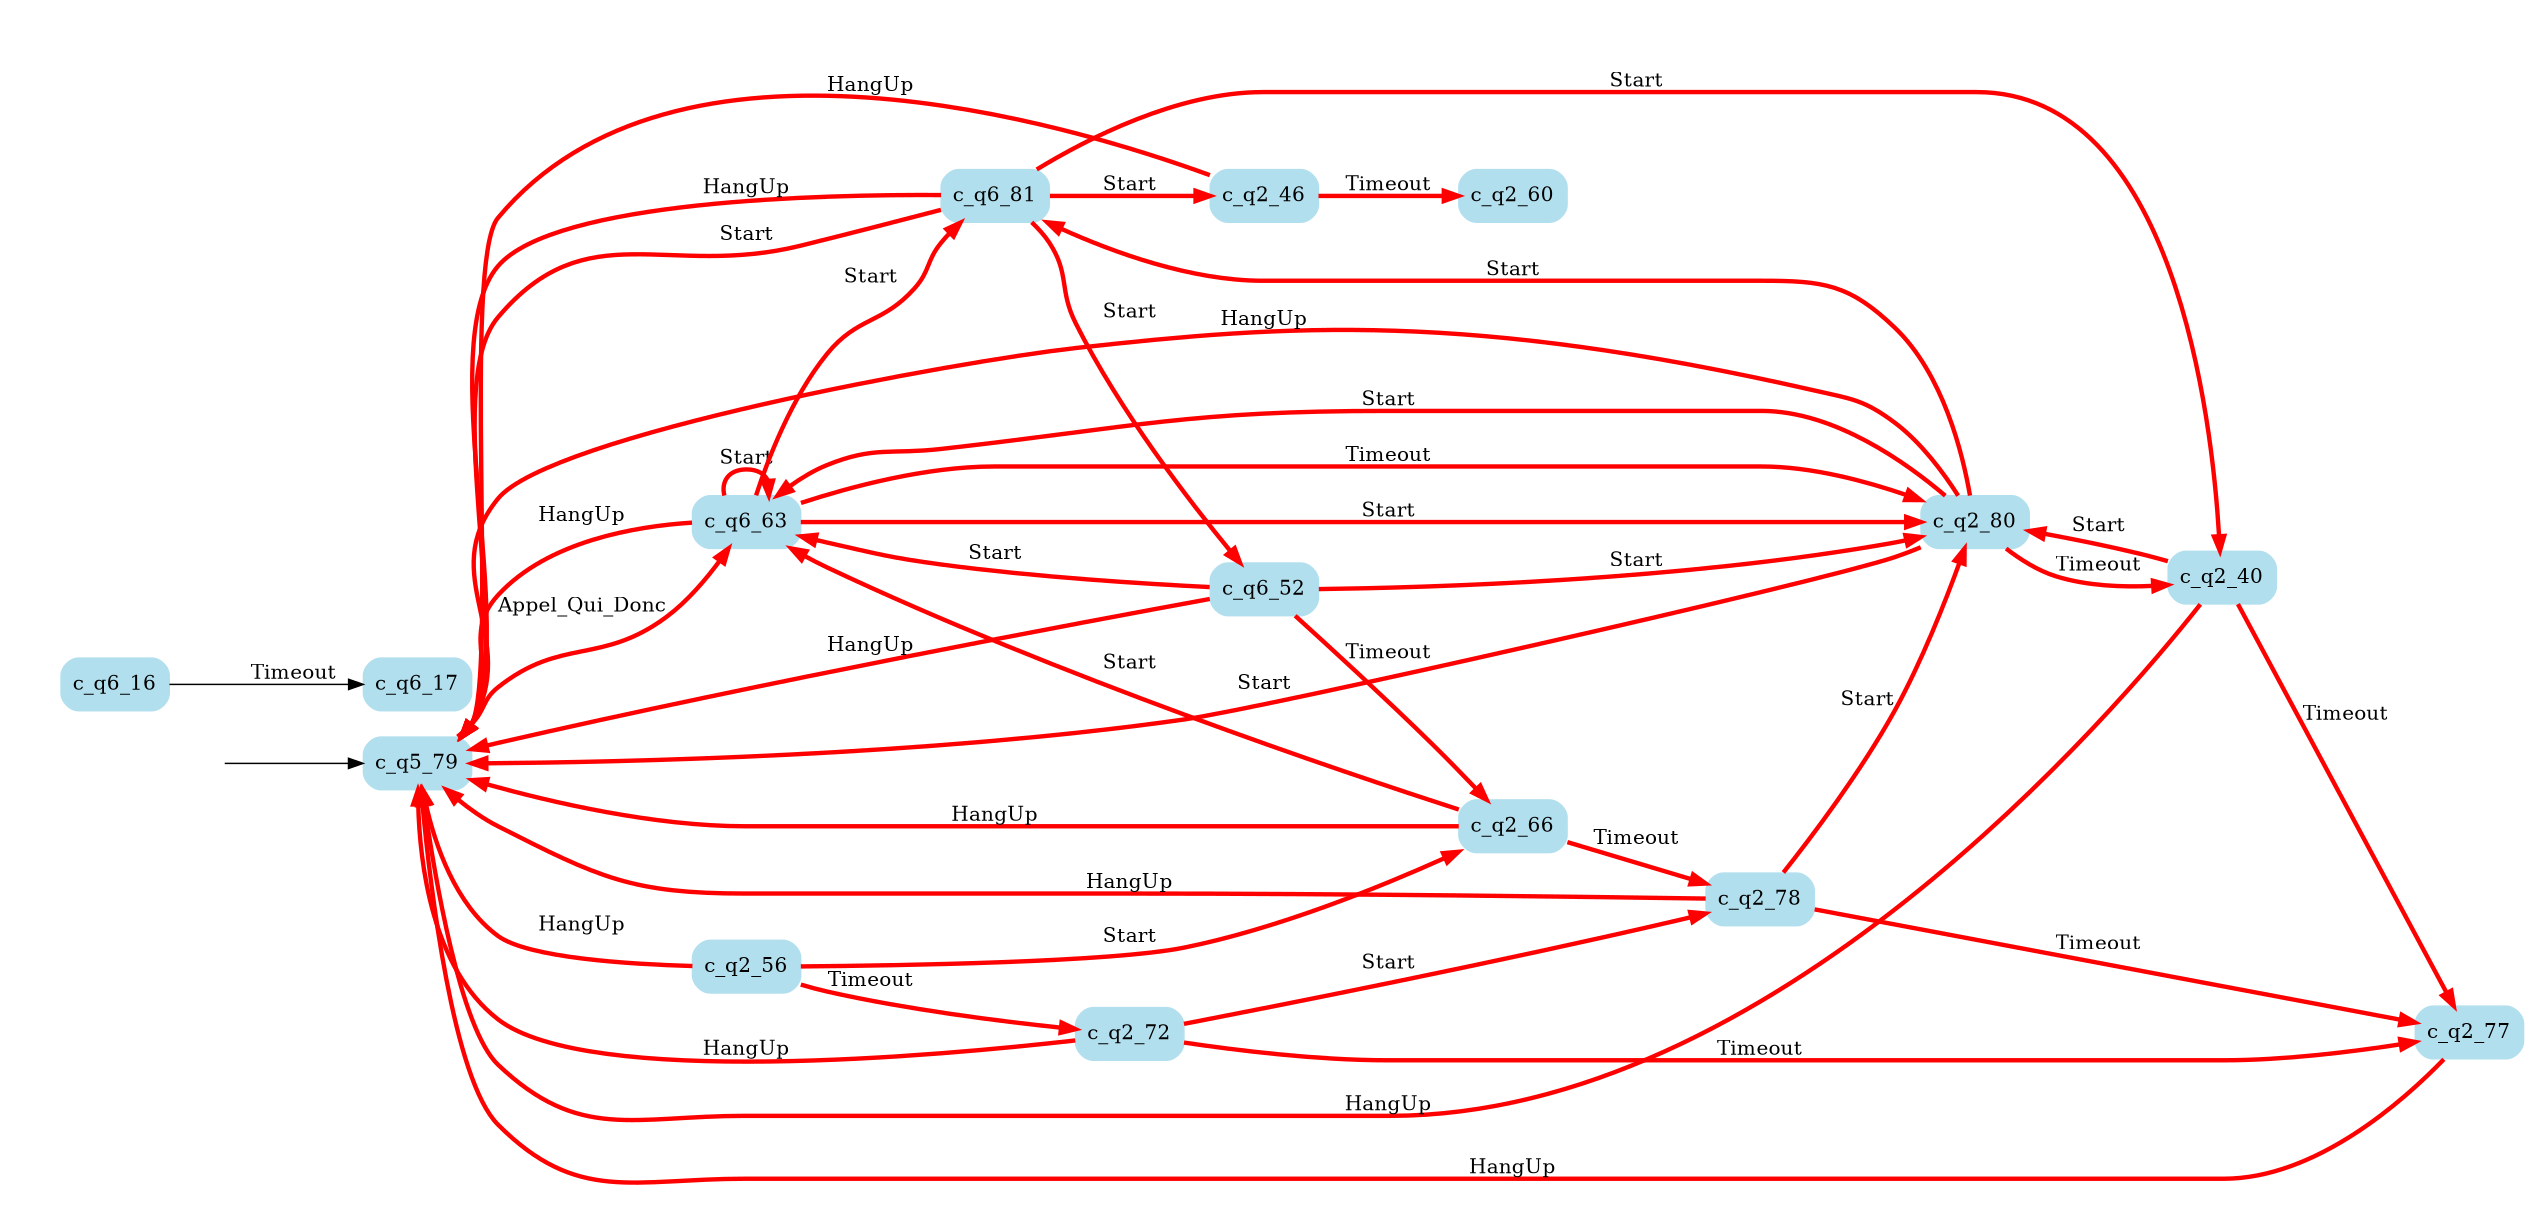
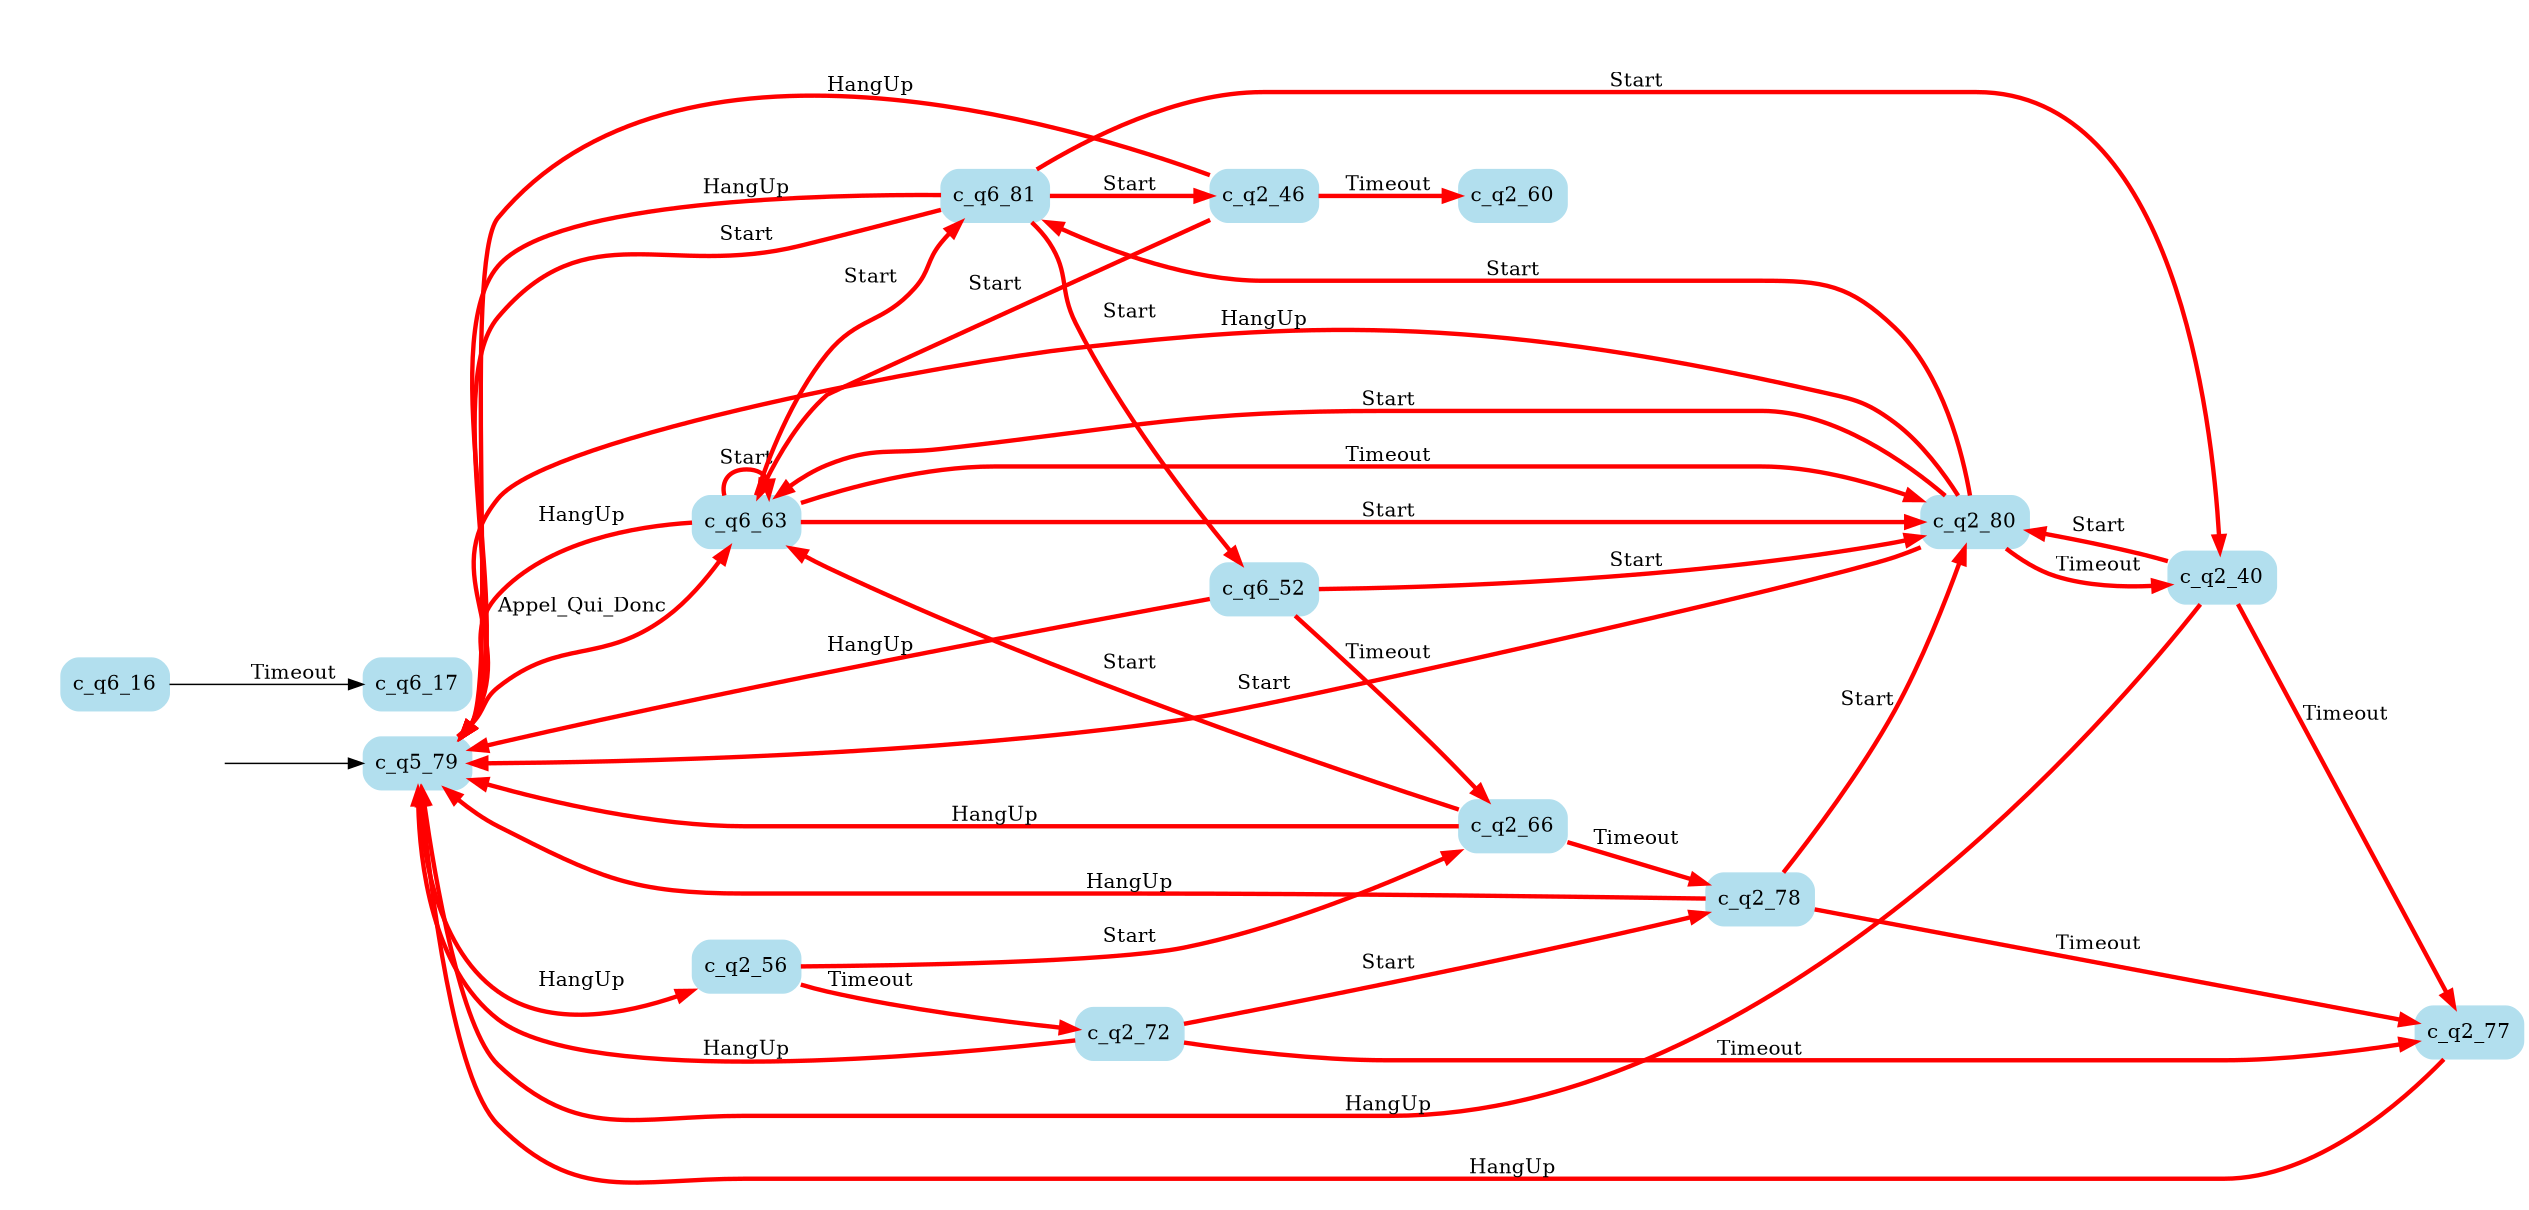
edge "c_q6_52" -> "c_q6_63": now "c_q2_46" -> "c_q6_63"
edge "c_q2_56" -> "c_q5_79": reversed
